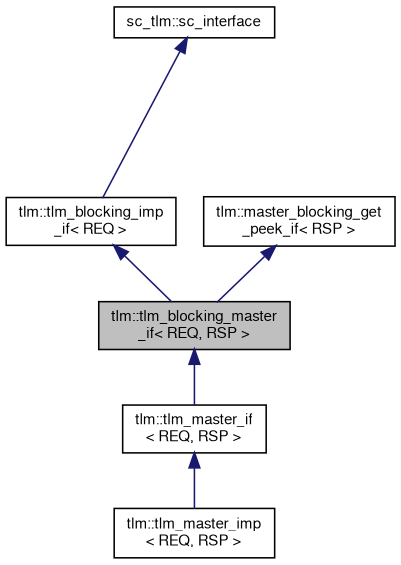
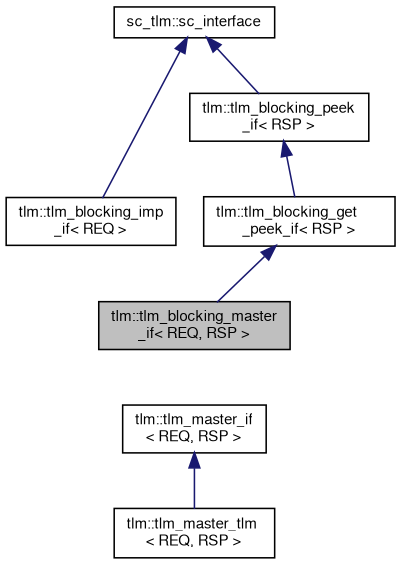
node "tlm::tlm_blocking_peek _if< RSP >": added
node "tlm::master_blocking_get _peek_if< RSP >": label "tlm::master_blocking_get _peek_if< RSP >" -> "tlm::tlm_blocking_get _peek_if< RSP >"
edge "tlm::tlm_blocking_master _if< REQ, RSP >" -> "tlm::tlm_blocking_imp _if< REQ >": removed
edge "tlm::tlm_master_if < REQ, RSP >" -> "tlm::tlm_blocking_master _if< REQ, RSP >": removed
node "tlm::tlm_master_imp < REQ, RSP >": label "tlm::tlm_master_imp < REQ, RSP >" -> "tlm::tlm_master_tlm < REQ, RSP >"
